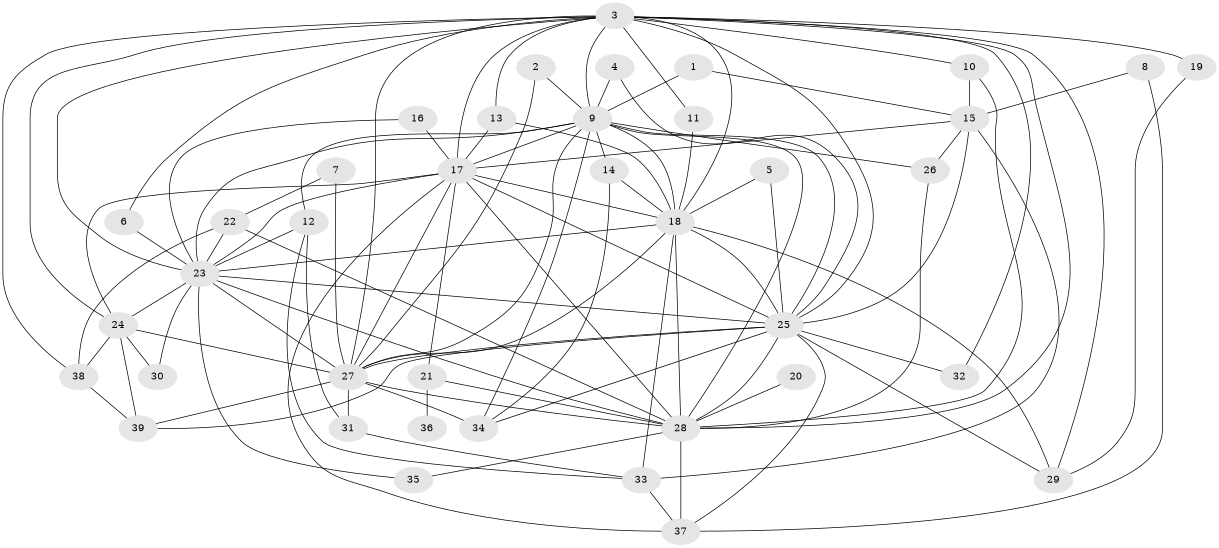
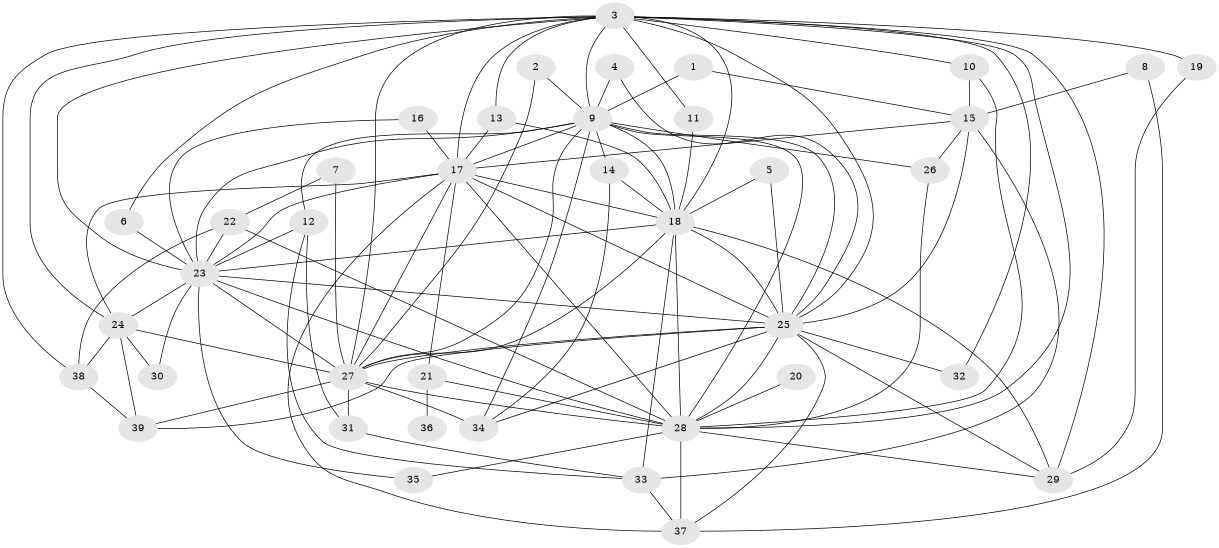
edge "28" -- "29": added
